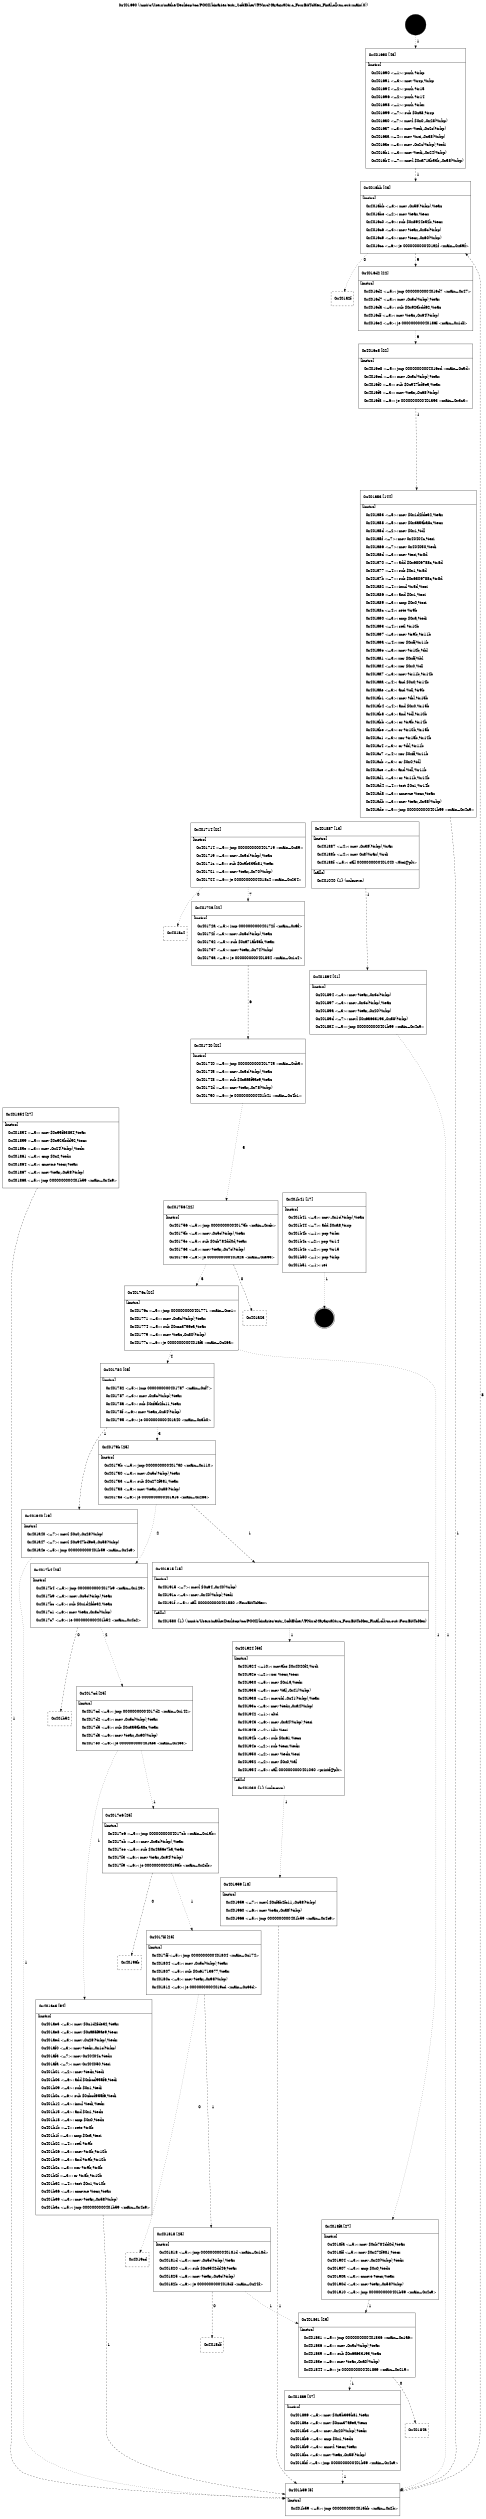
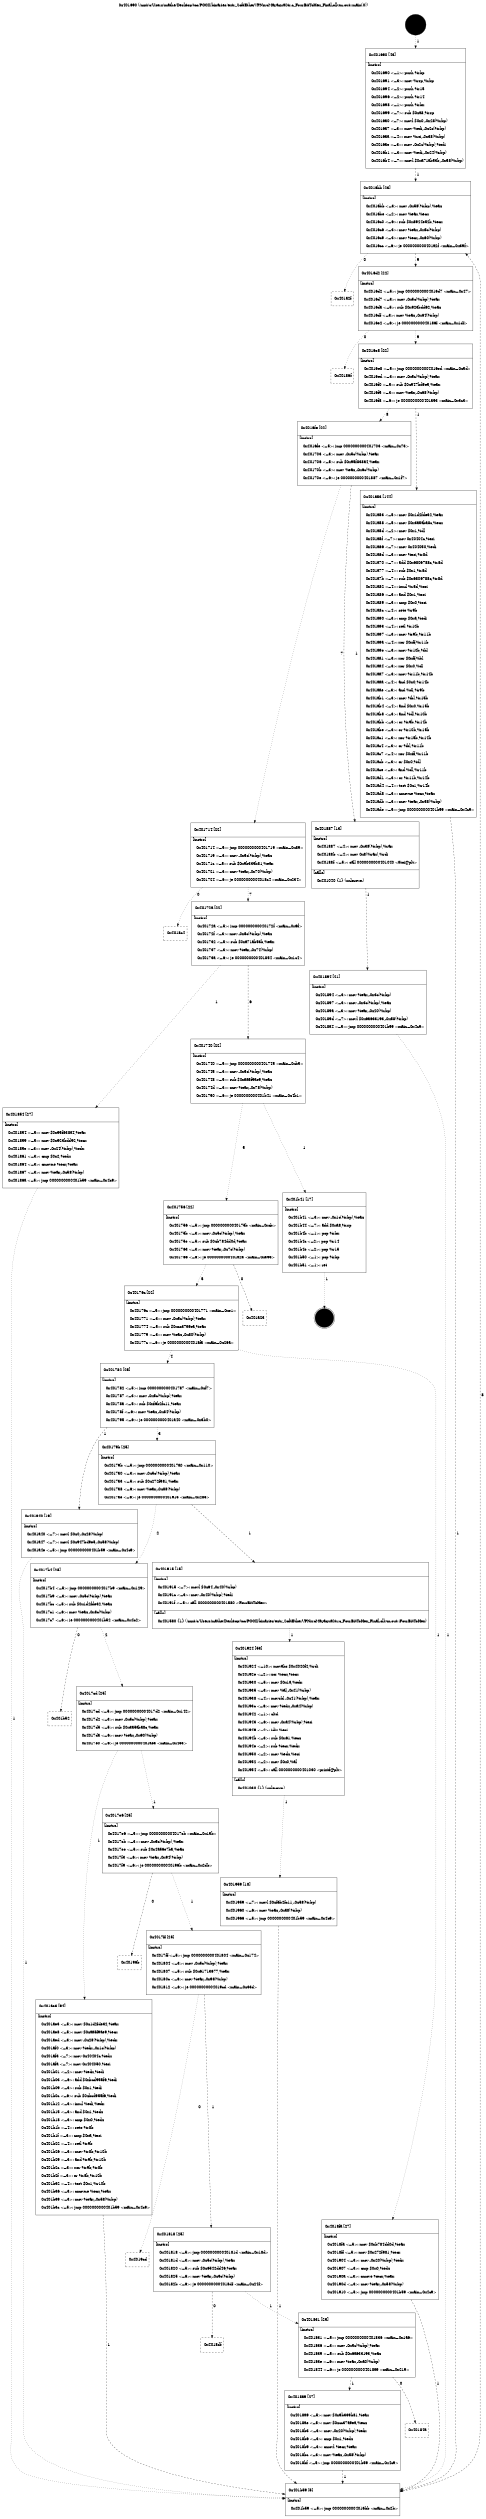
node "0x40186f": added
node "0x4016fe [22]": added
edge "0x40172a [22]" -> "0x401854 [27]": added, label "1"
edge "0x401740 [22]" -> "0x401b41 [17]": added, label "1"
edge "0x401854 [27]" -> "0x401b59 [5]": style dashed -> dotted
edge "0x4018fa [27]" -> "0x401831 [25]": now "0x4018fa [27]" -> "0x401b59 [5]"
